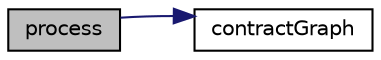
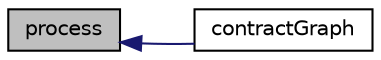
edge "process" -> "contractGraph": reversed
